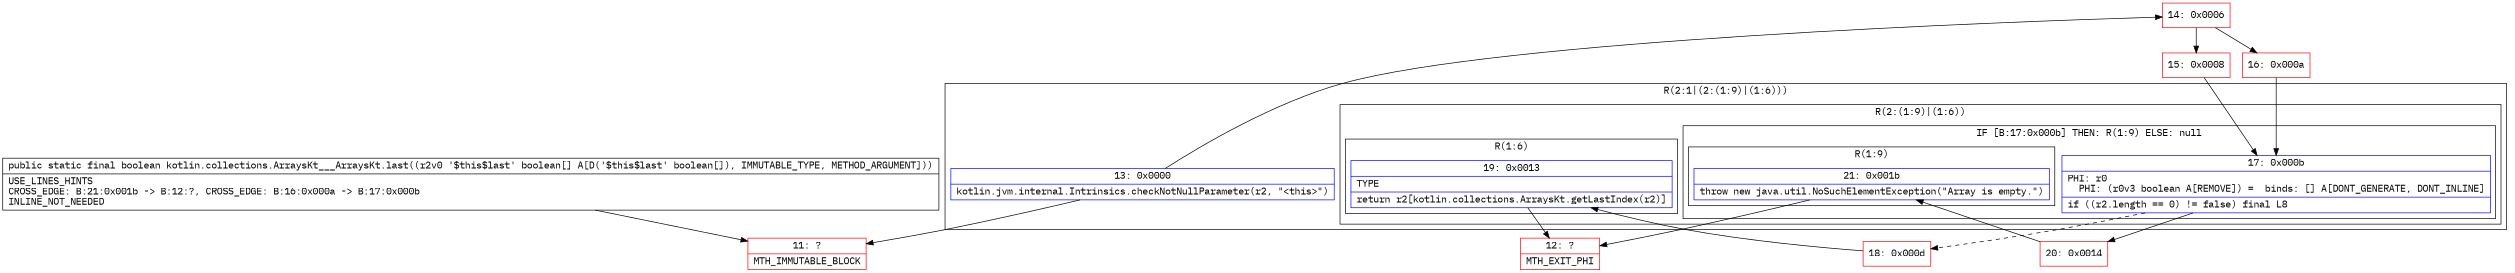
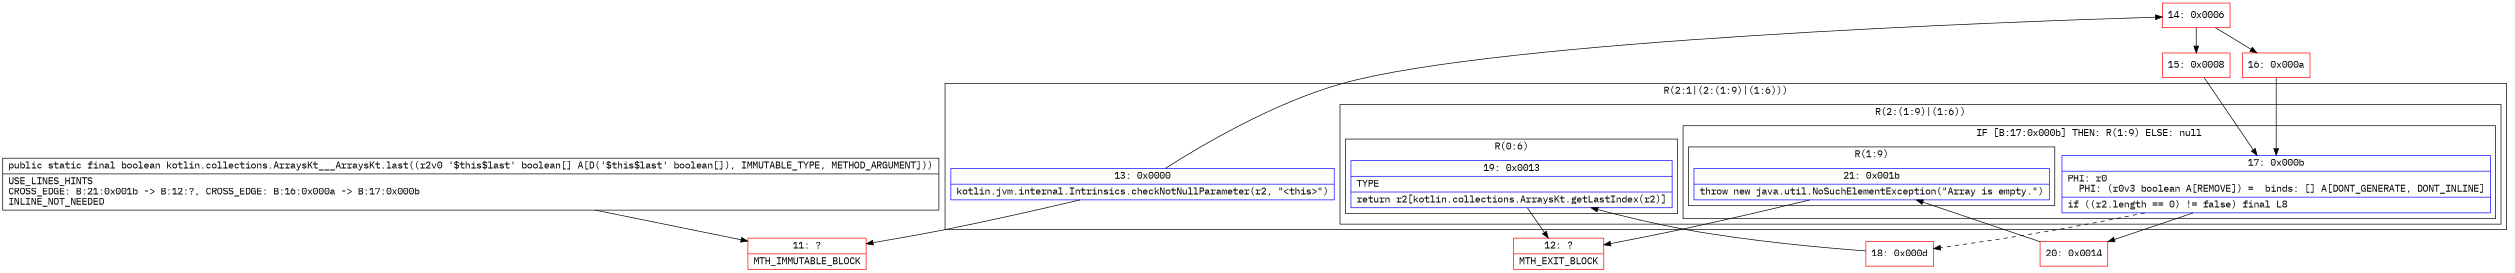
cluster "R(1:6)": label "R(1:6)" -> "R(0:6)"
node "12: ?": text "MTH_EXIT_PHI" -> "MTH_EXIT_BLOCK"
